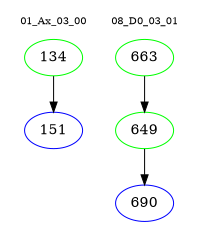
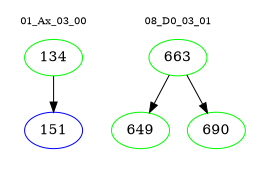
edge "649" -> "690": now "663" -> "690"
node "690": color blue -> green
